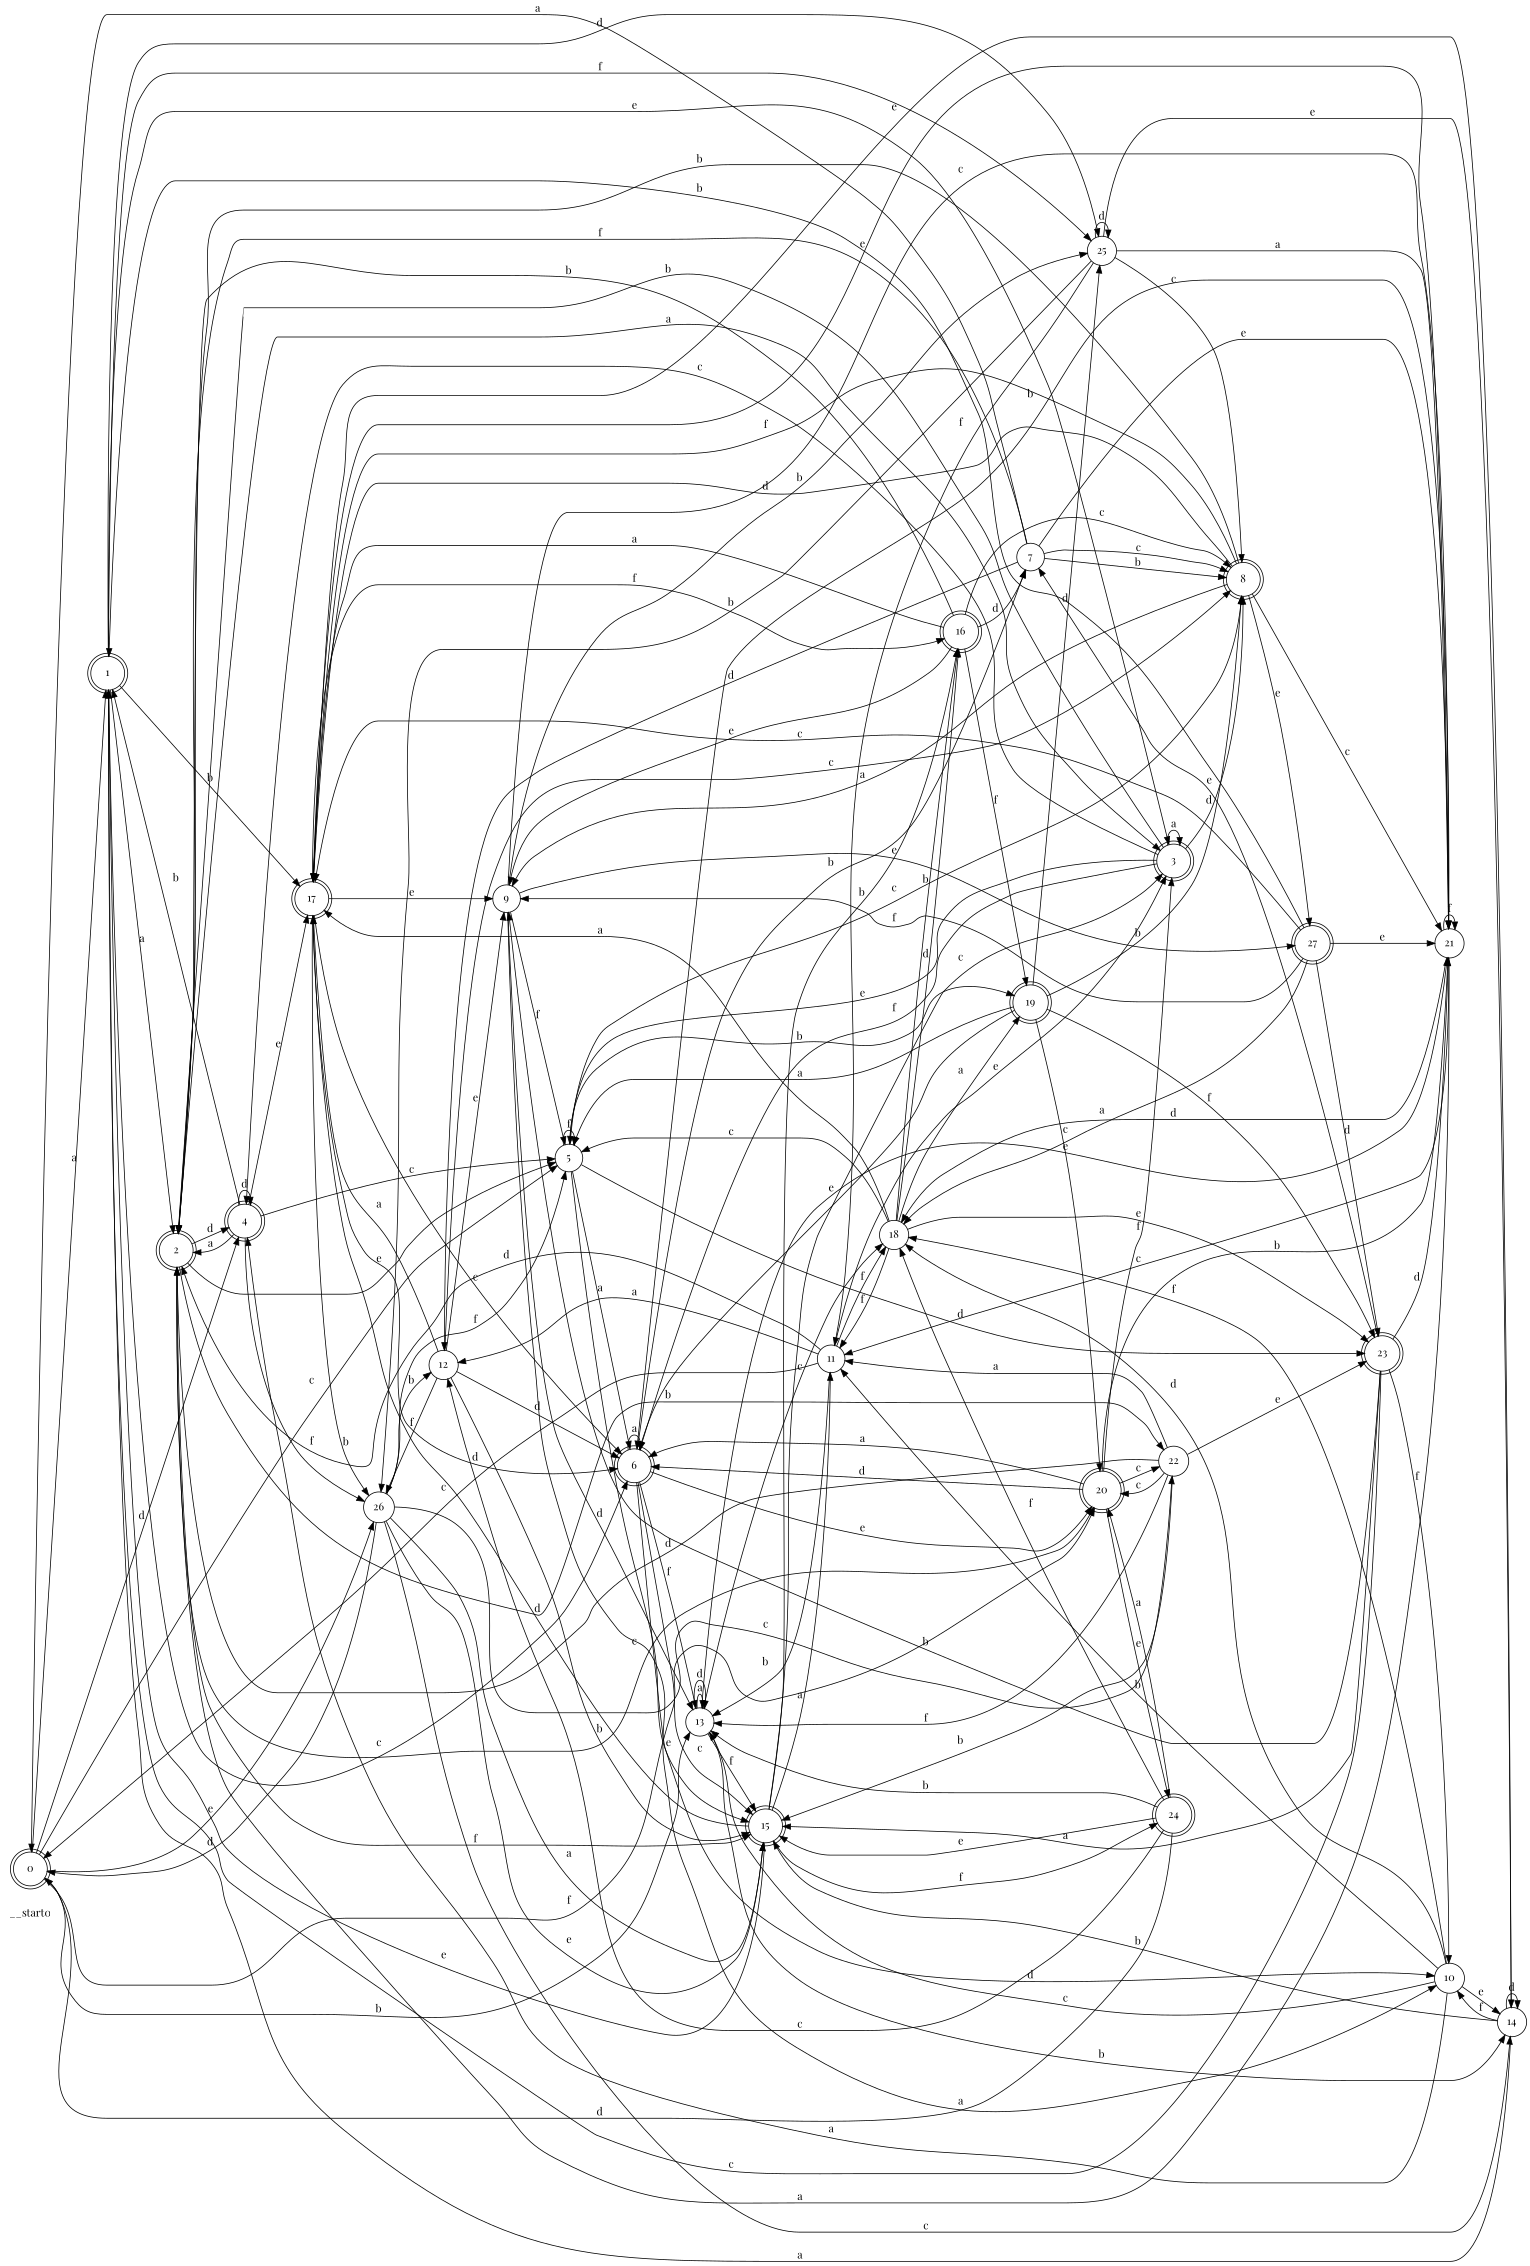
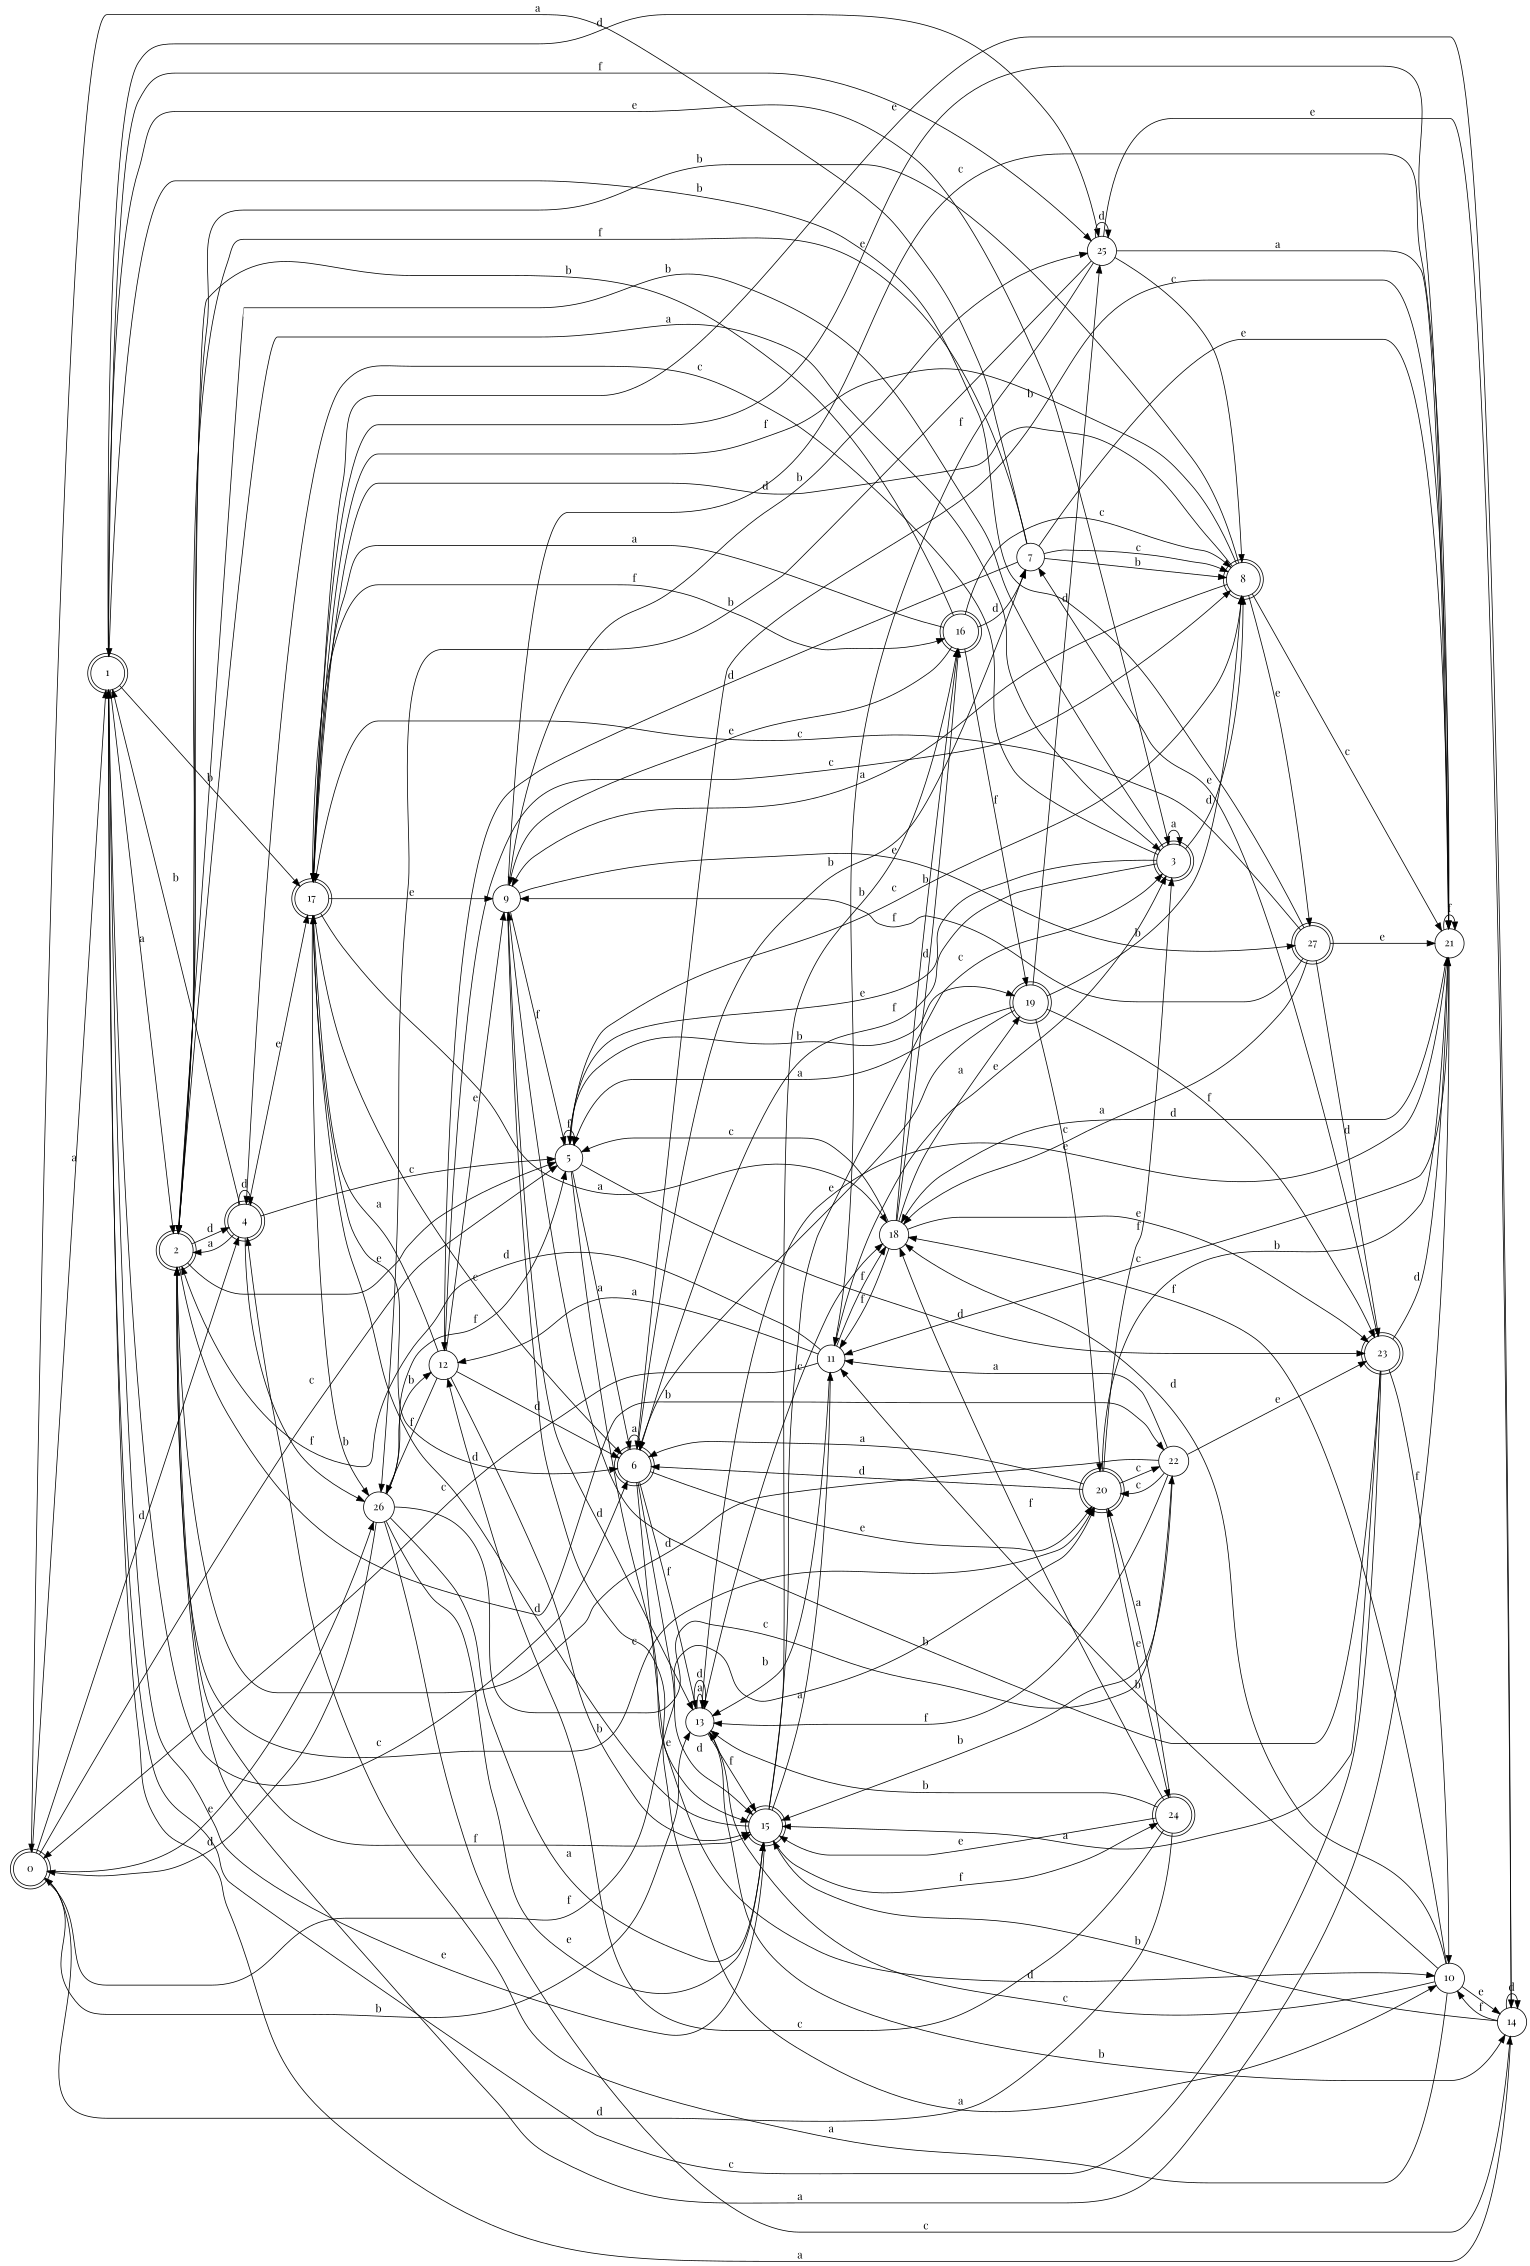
edge "18" -> "17": reversed
edge "6" -> "15": label "c" -> "d"
node "__start0": removed
